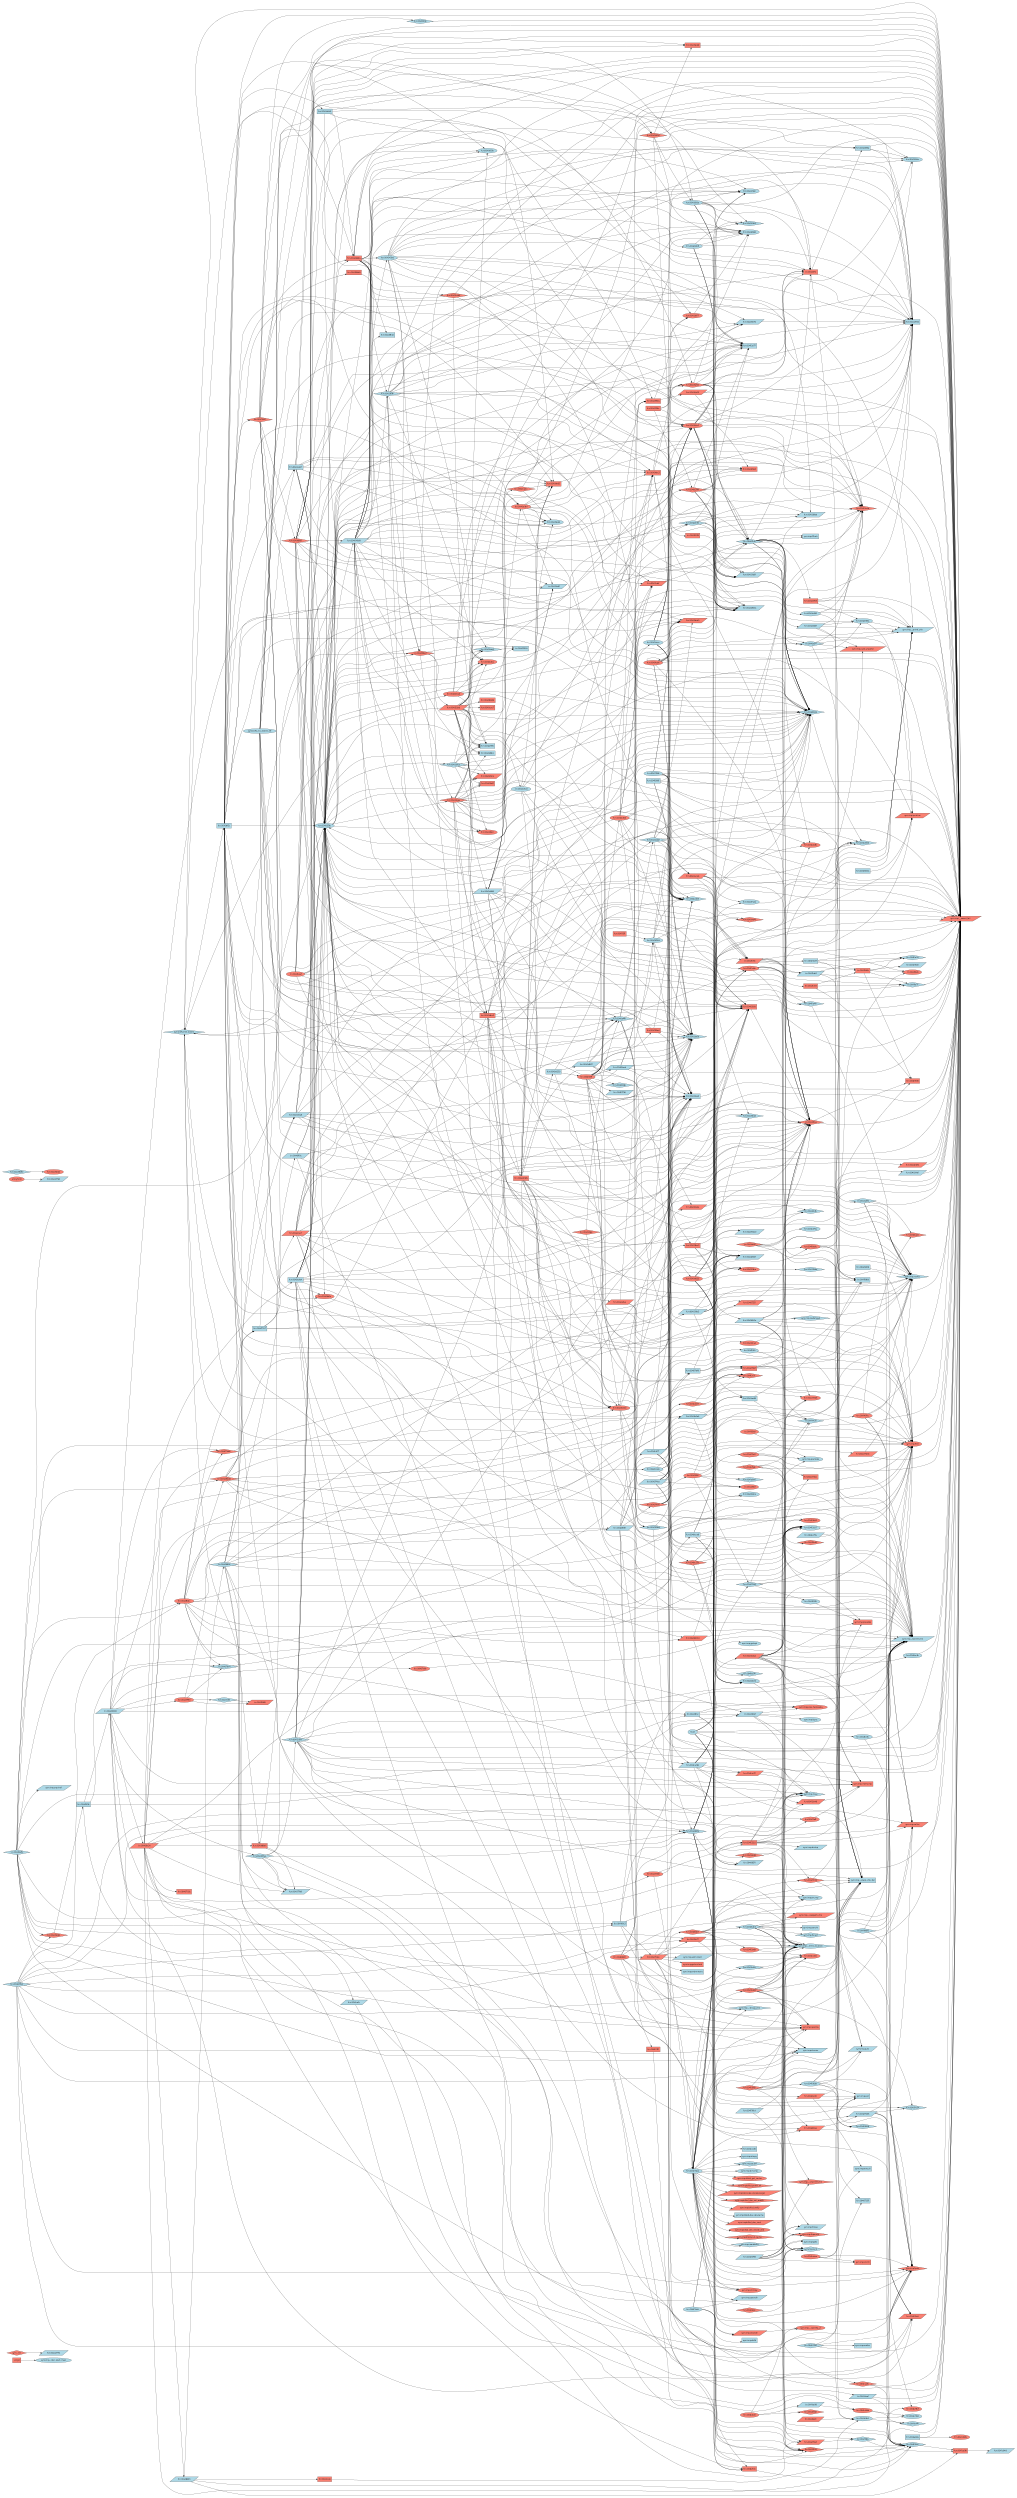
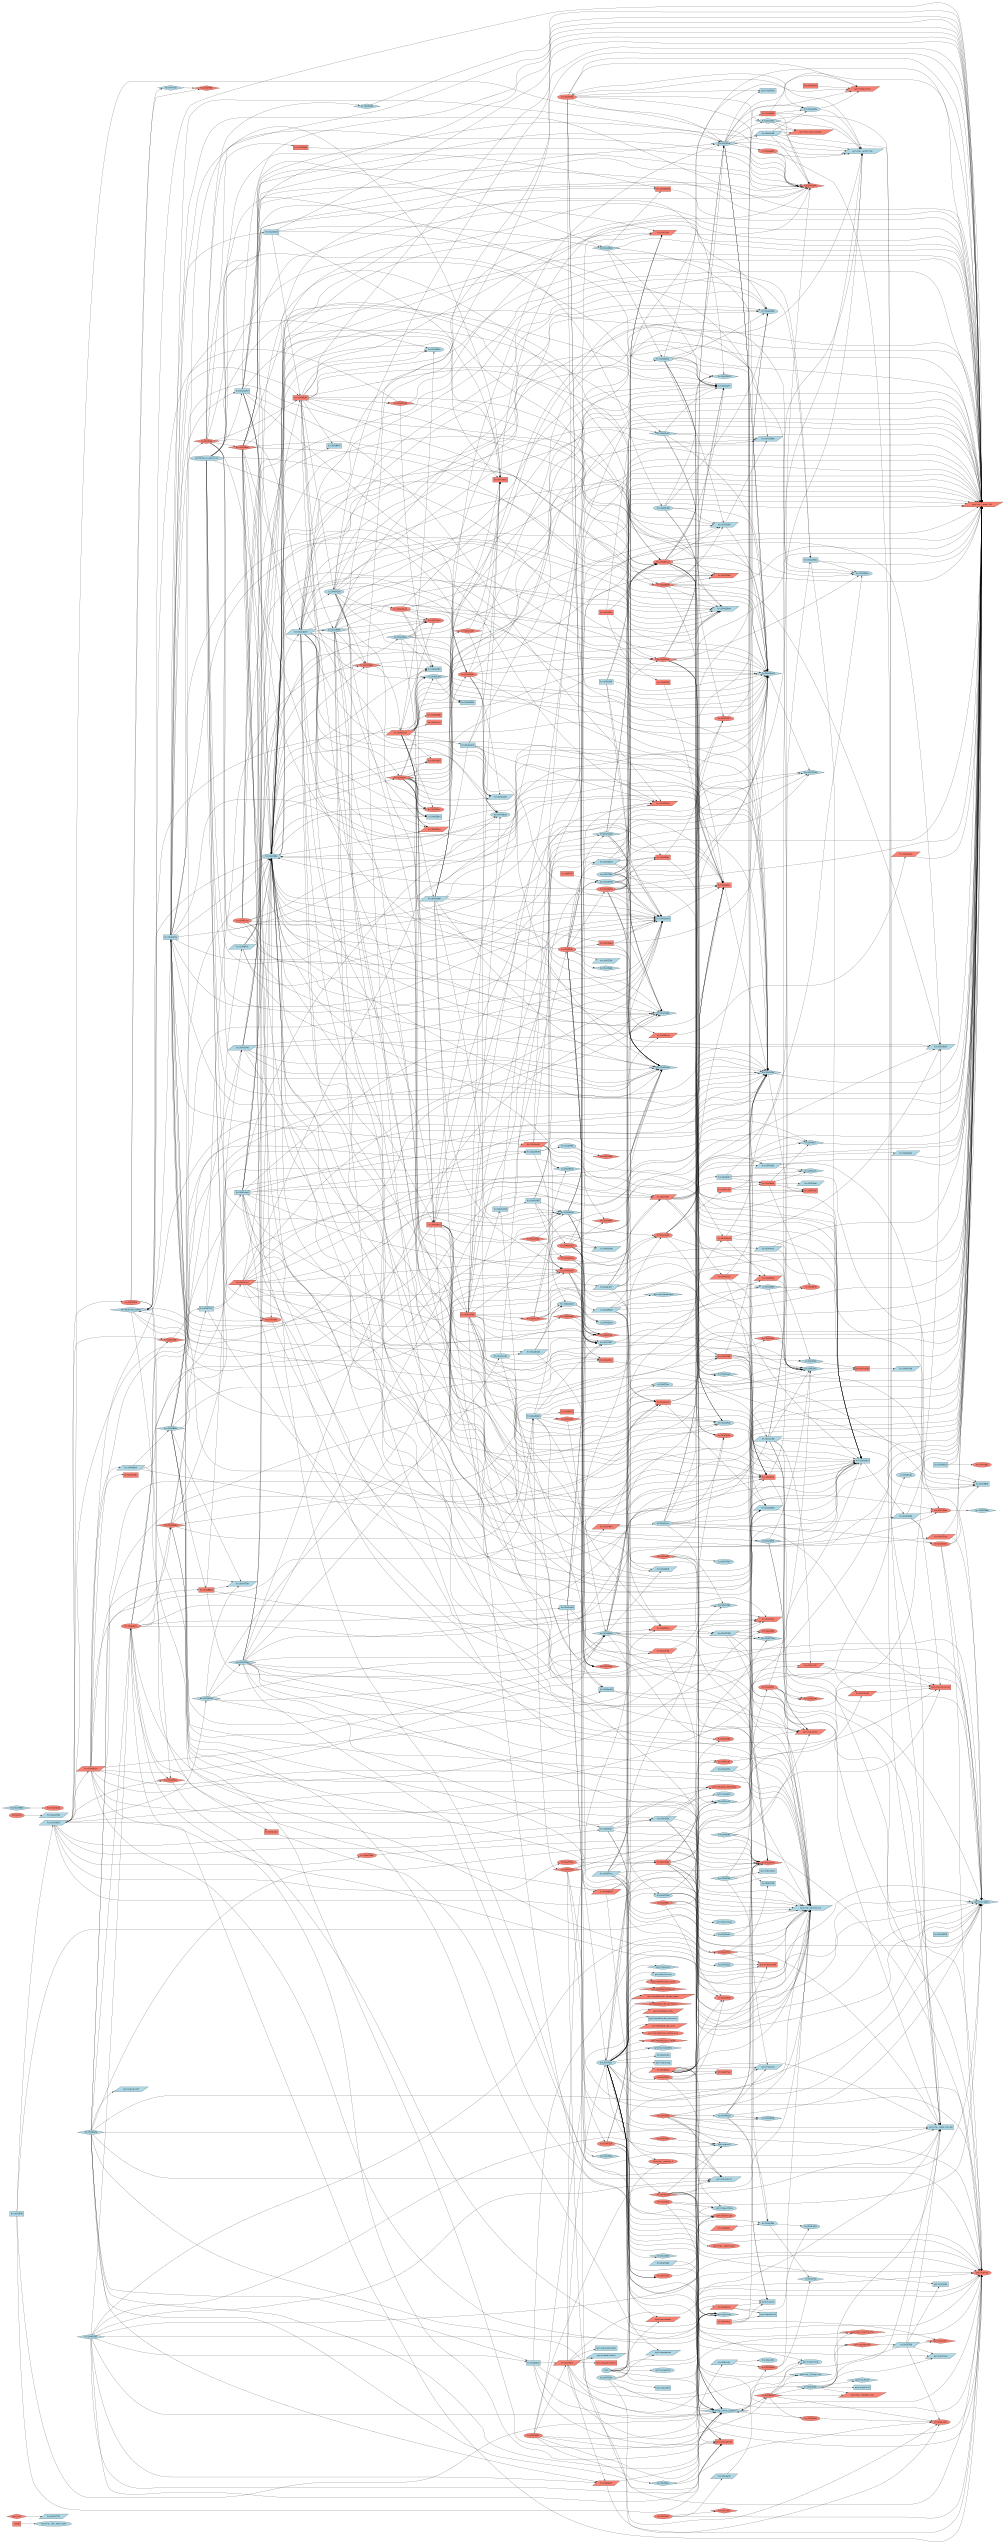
node "fcn.00409f09": fillcolor salmon -> lightblue
node "fcn.004028e3": shape box -> parallelogram
edge "fcn.0040af4b" -> "sym.imp.__assert_fail": added
edge "fcn.00411398" -> "fcn.004064c0": now "fcn.00411398" -> "fcn.00412abf"
node "fcn.0040e550": fillcolor lightblue -> salmon
edge "fcn.004029ca" -> "fcn.004028c4": now "fcn.004046d9" -> "fcn.004028c4"
node "fcn.0040c6c0": shape ellipse -> box
edge "fcn.004039e5" -> "fcn.0040291d": reversed
edge "fcn.0040adaf" -> "fcn.0040ac46": removed
node "fcn.00418ed4": fillcolor lightblue -> salmon
edge "fcn.00409000" -> "fcn.0040e5f1": now "fcn.00409000" -> "fcn.00412a4b"
edge "fcn.004074ea" -> "fcn.0041200d": now "fcn.004074ea" -> "sym.imp.__assert_fail"
node "fcn.0040d187": shape parallelogram -> box
node "fcn.00412164": fillcolor salmon -> lightblue
edge "fcn.00403be0" -> "fcn.0040850e": now "fcn.0041224d" -> "fcn.0040850e"
node "fcn.00408181": shape parallelogram -> box
node "fcn.0040756f": shape diamond -> ellipse
edge "fcn.004085f6" -> "fcn.0040814e": added
node "fcn.004078c4": fillcolor lightblue -> salmon
node "fcn.00411865": shape parallelogram -> diamond
node "sym.imp.strdup": shape parallelogram -> ellipse
node "fcn.00409282": removed
edge "fcn.00415bb7" -> "sym.imp.__errno_location": reversed
edge "fcn.00416dd2" -> "sym.imp.strcmp": now "fcn.00416dd2" -> "sym.imp.strncpy"
node "sym.imp.__ctype_b_loc": added
edge "fcn.00415798" -> "sym.imp.fopen64": reversed
node "fcn.0041a4aa": shape ellipse -> box
node "sym.imp.strchr": shape box -> diamond
edge "sym.imp.closedir" -> "sym.imp.__open64_2": now "fcn.0041313c" -> "sym.imp.__open64_2"
node "fcn.0041c91c": added
